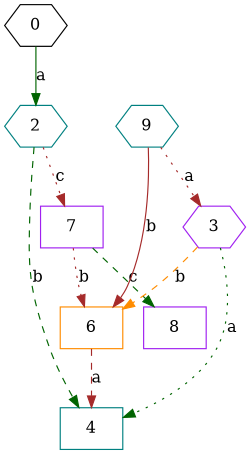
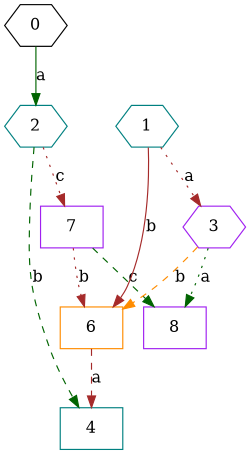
node "9": label "9" -> "1"
edge "3" -> "4": now "3" -> "8"
